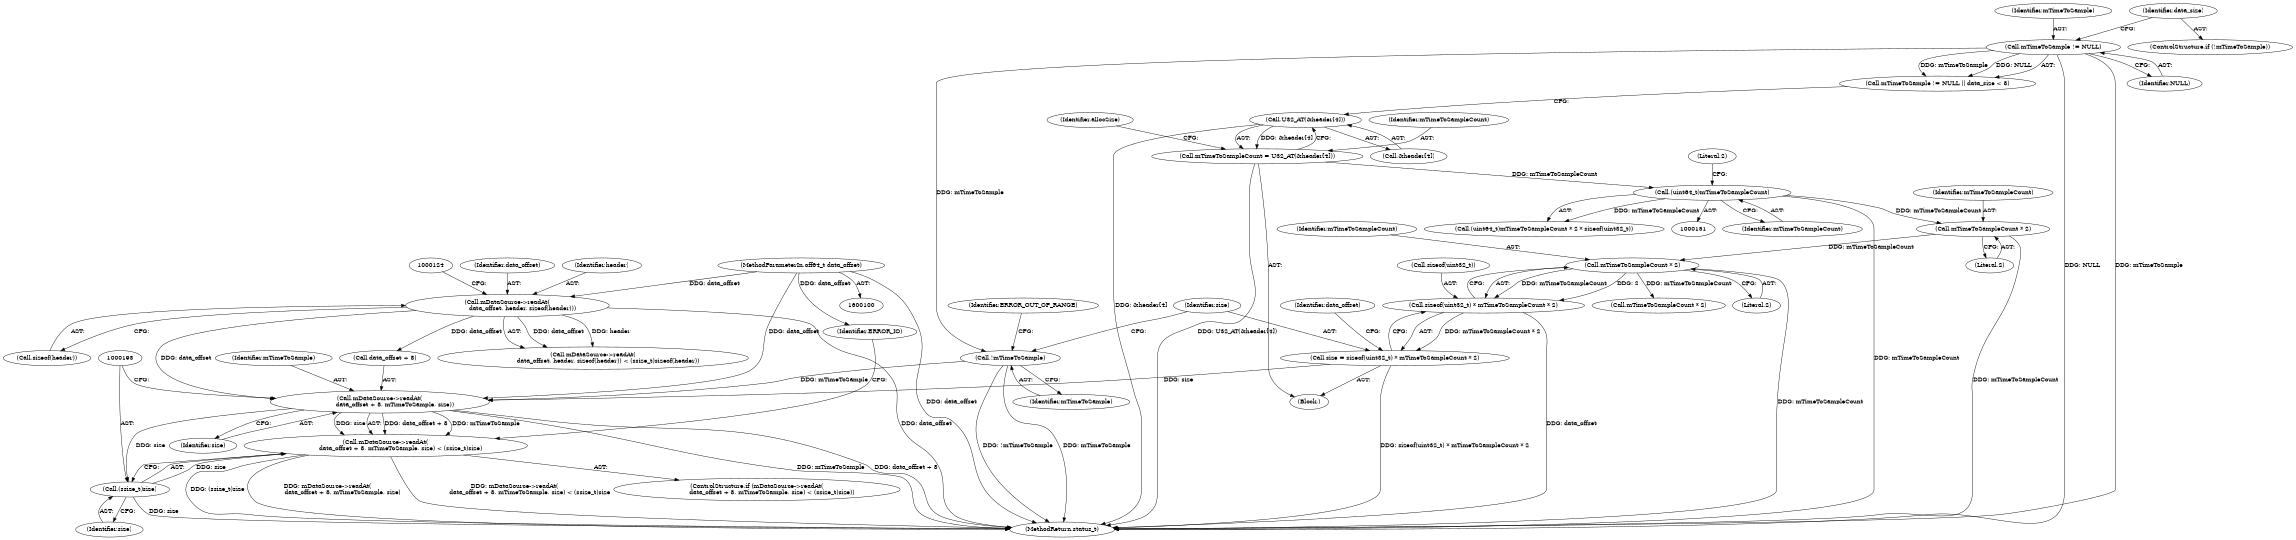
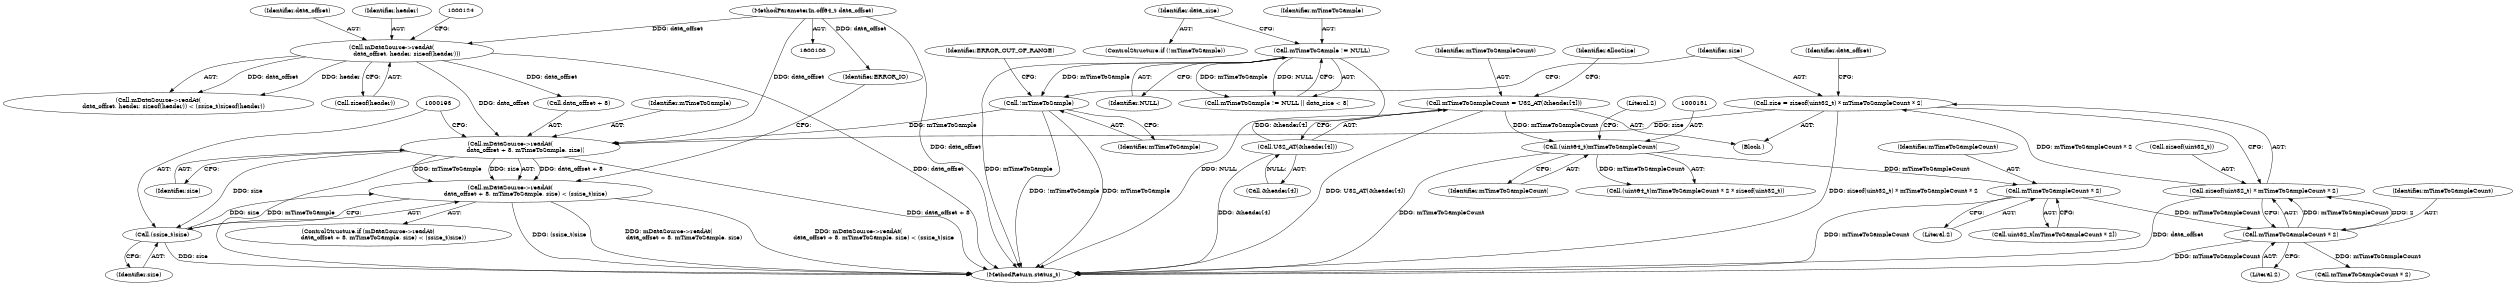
edge "(Call,mTimeToSample != NULL || data_size < 8)" -> "(Call,U32_AT(&header[4]))": now "(Call,mTimeToSample != NULL || data_size < 8)" -> "(Call,mTimeToSample != NULL)"
edge "(Call,&header[4])" -> "(Call,U32_AT(&header[4]))": label "AST: " -> "NULL: "
edge "(Call,(uint64_t)mTimeToSampleCount)" -> "1000151": reversed
node "(Call,uint32_t[mTimeToSampleCount * 2])": added
